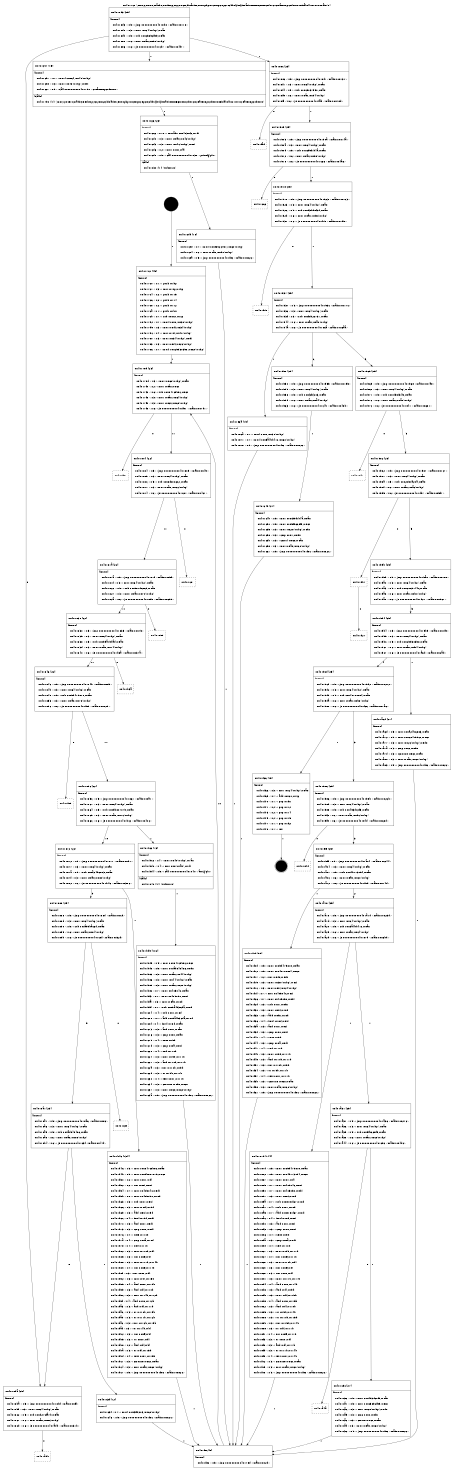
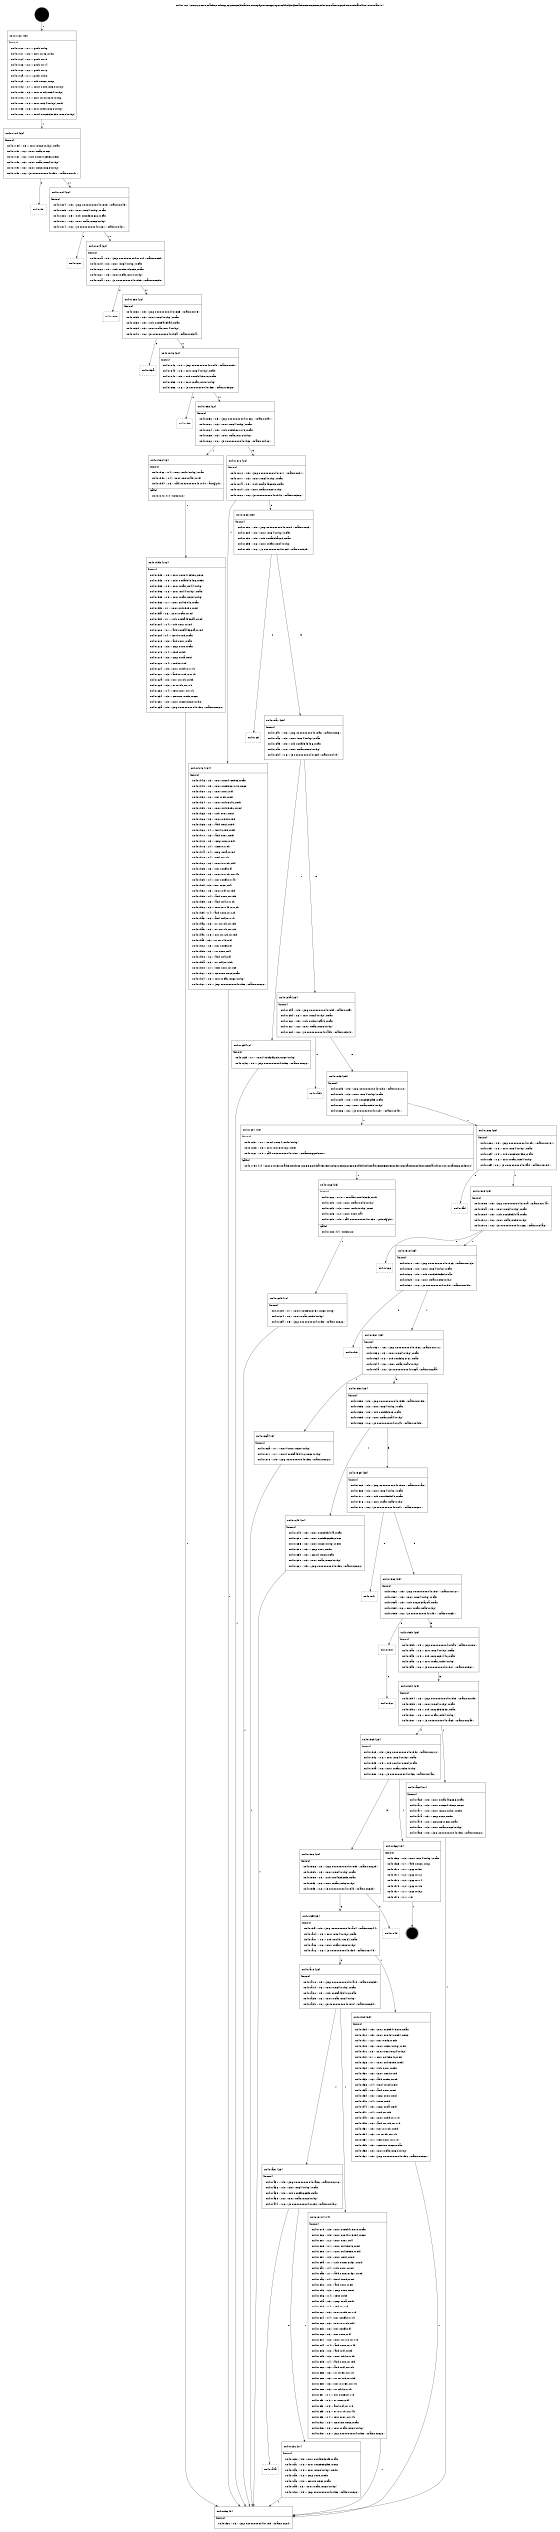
edge "0x401937 [25]" -> "0x401969 [25]": now "0x401950 [25]" -> "0x401969 [25]"
edge "0x4018d3 [25]" -> "0x4018ba [25]": reversed
edge "0x401fec [5]" -> "0x4017ed [23]": removed, label "10"
